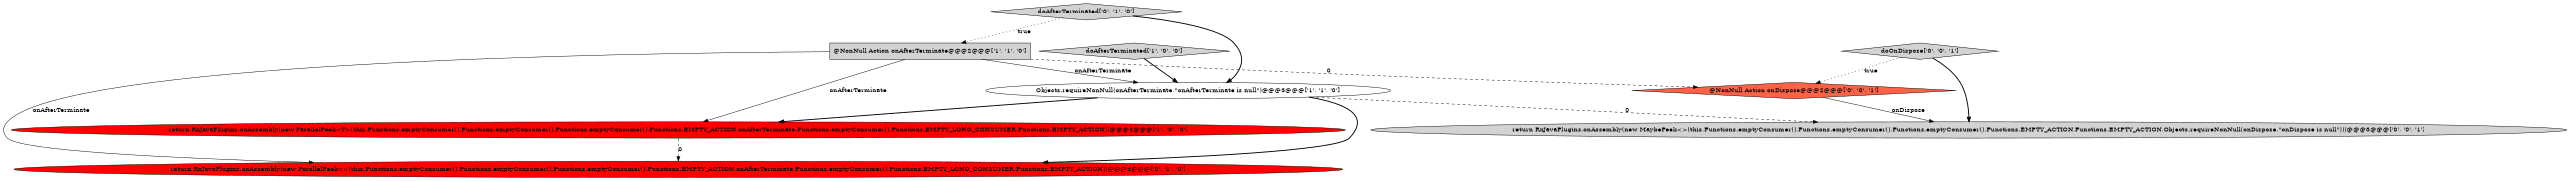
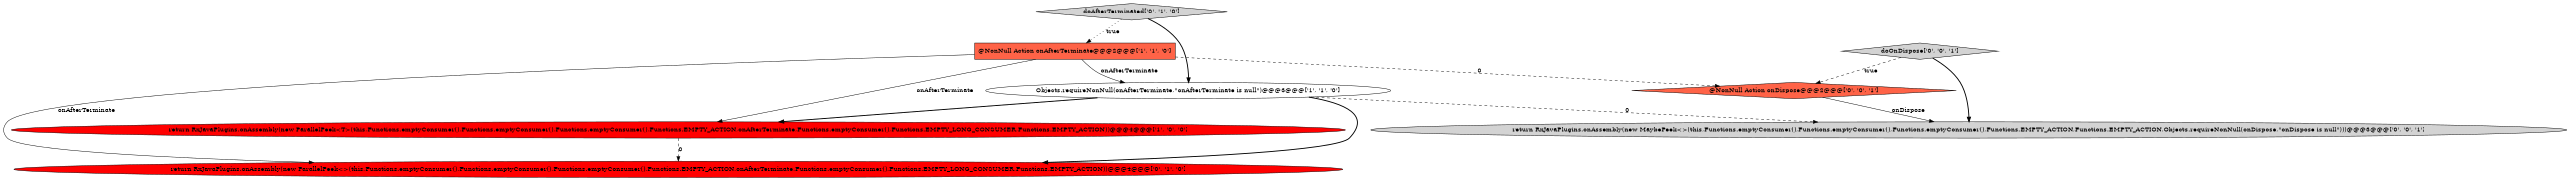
node "@NonNull Action onAfterTerminate@@@2@@@['1', '1', '0']": fillcolor lightgray -> tomato
node "doAfterTerminated['1', '0', '0']": removed
edge "doOnDispose['0', '0', '1']" -> "@NonNull Action onDispose@@@2@@@['0', '0', '1']": style dotted -> dashed
